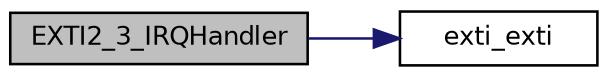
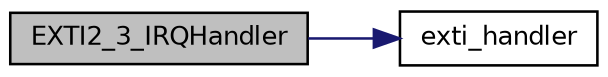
node "exti_exti": label "exti_exti" -> "exti_handler"
